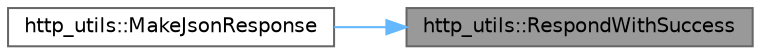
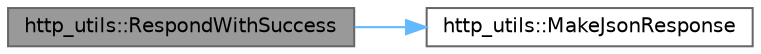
edge "http_utils::MakeJsonResponse" -> "http_utils::RespondWithSuccess": reversed
